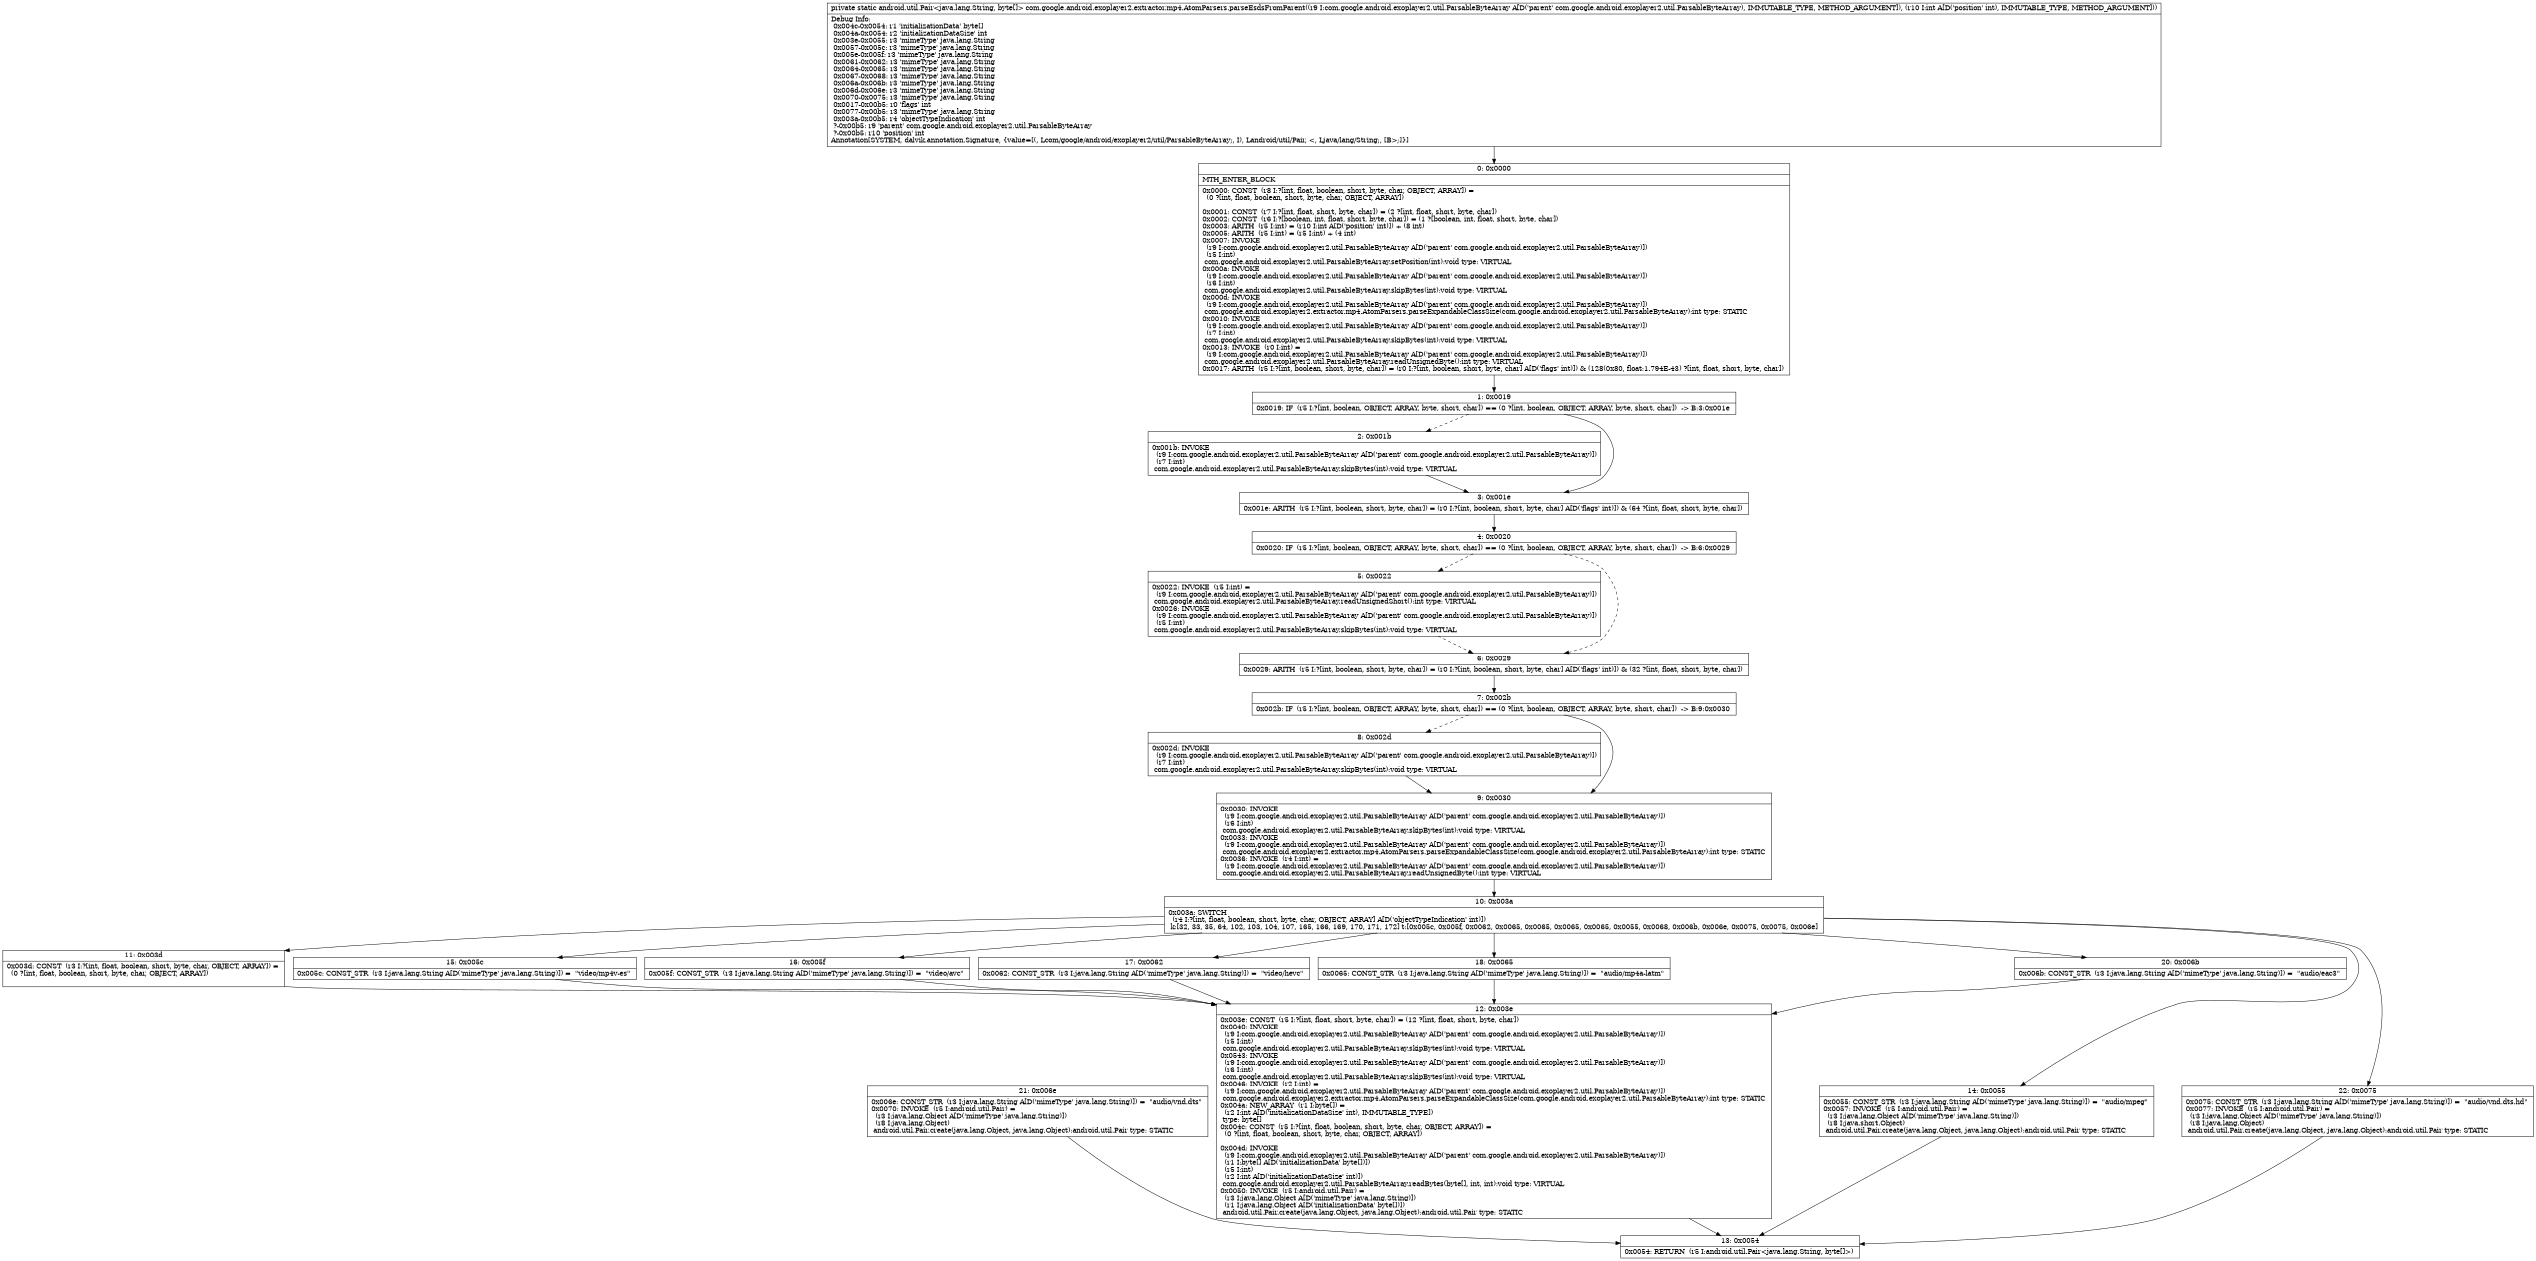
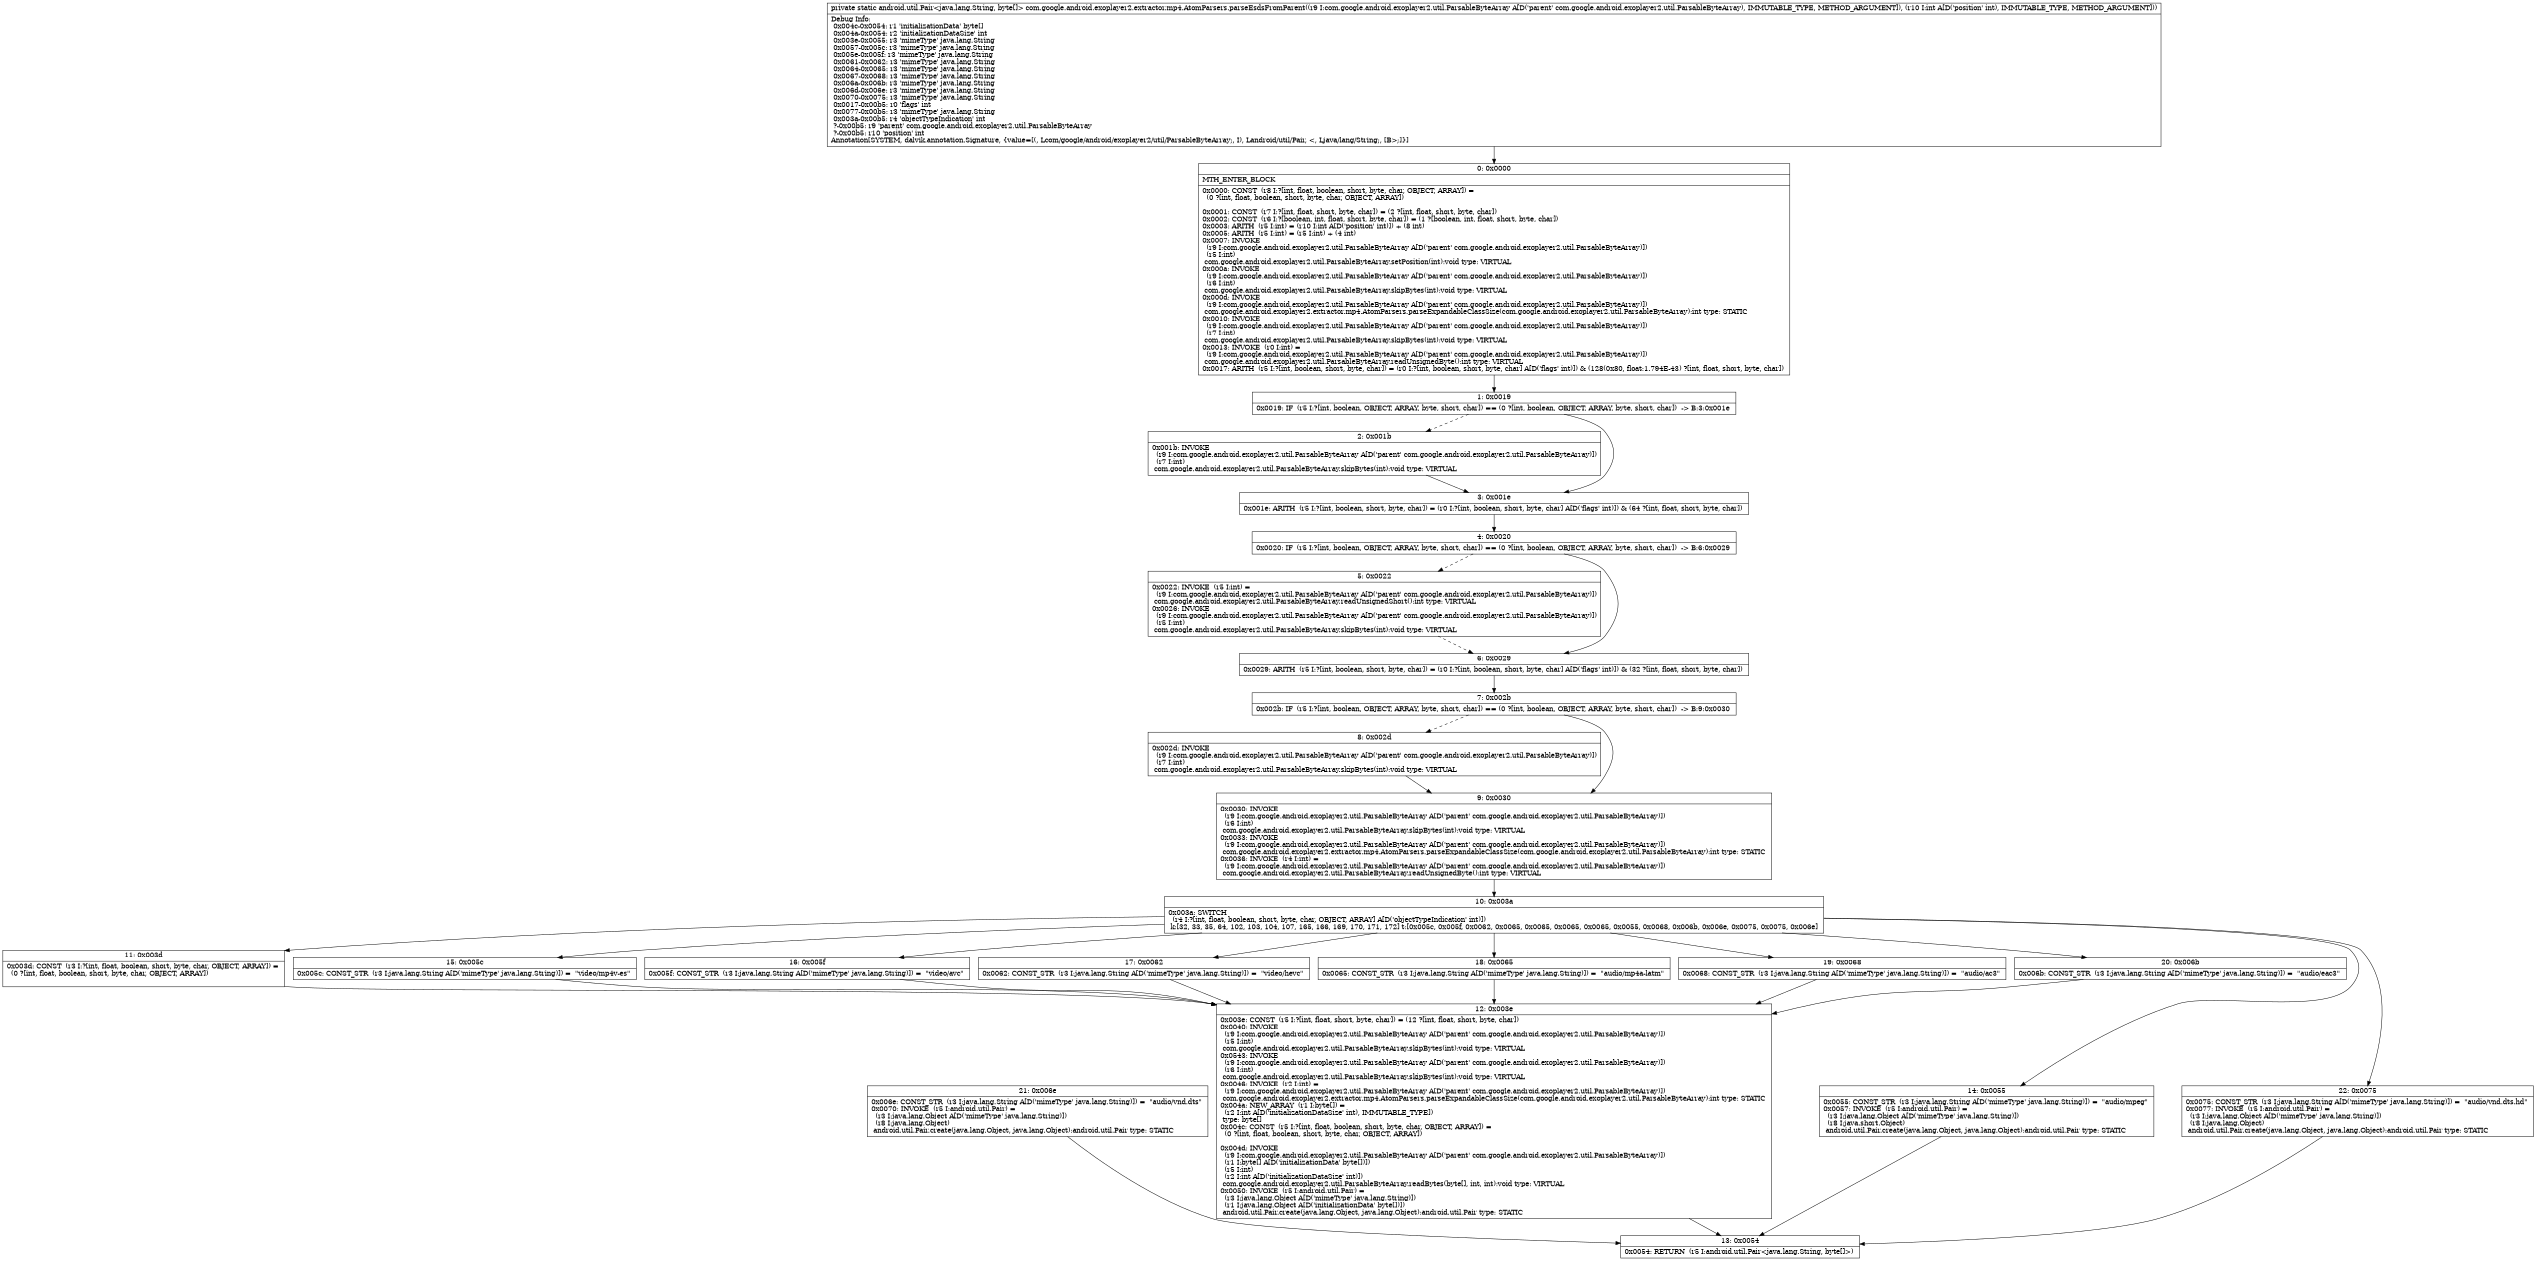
edge "4: 0x0020" -> "6: 0x0029": style dashed -> solid
node "19: 0x0068": added
